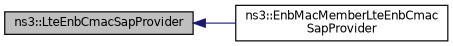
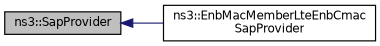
node "ns3::LteEnbCmacSapProvider": label "ns3::LteEnbCmacSapProvider" -> "ns3::SapProvider"
